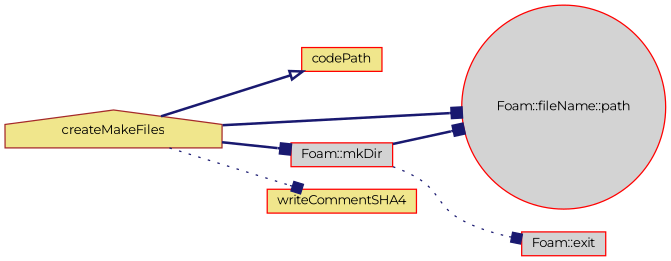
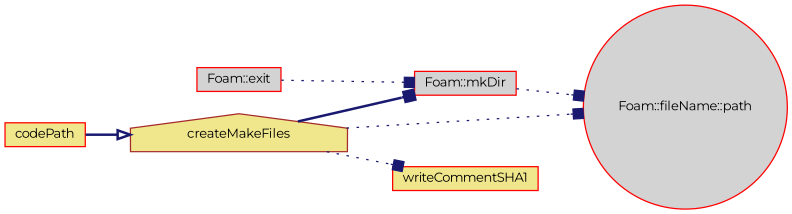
edge "createMakeFiles" -> "codePath": reversed
edge "createMakeFiles" -> "Foam::fileName::path": style bold -> dotted
edge "Foam::mkDir" -> "Foam::fileName::path": style bold -> dotted
node "writeCommentSHA4": label "writeCommentSHA4" -> "writeCommentSHA1"
edge "Foam::mkDir" -> "Foam::exit": reversed
